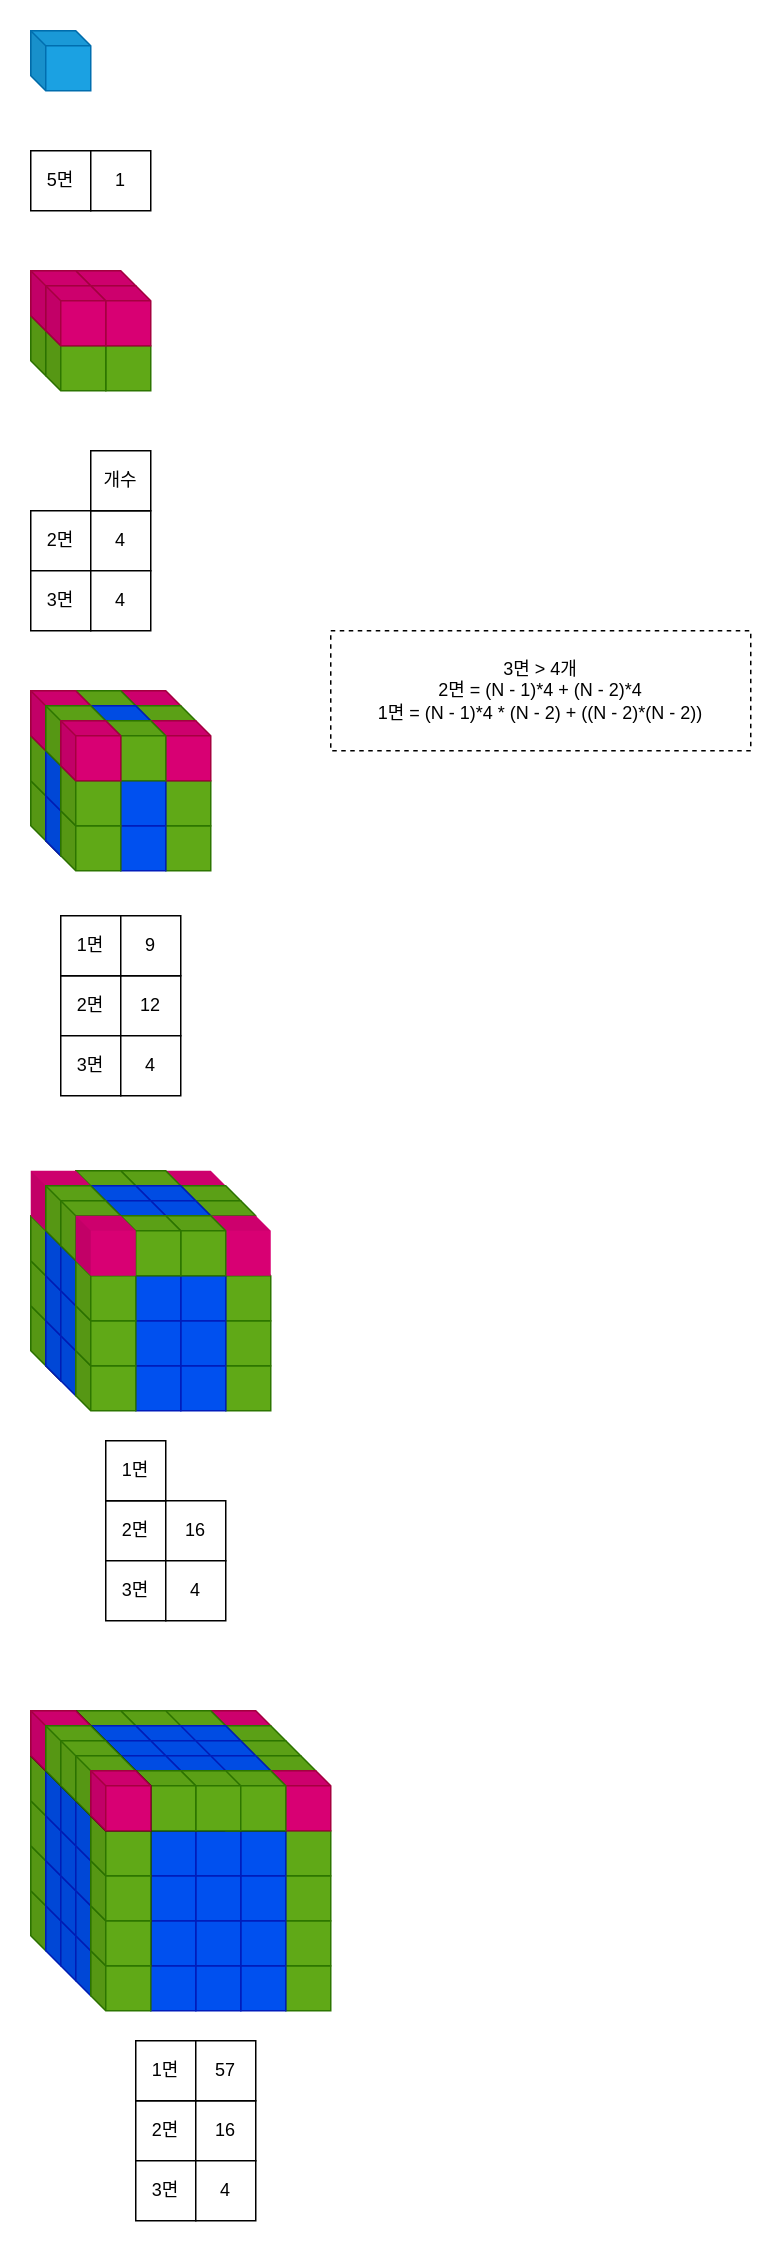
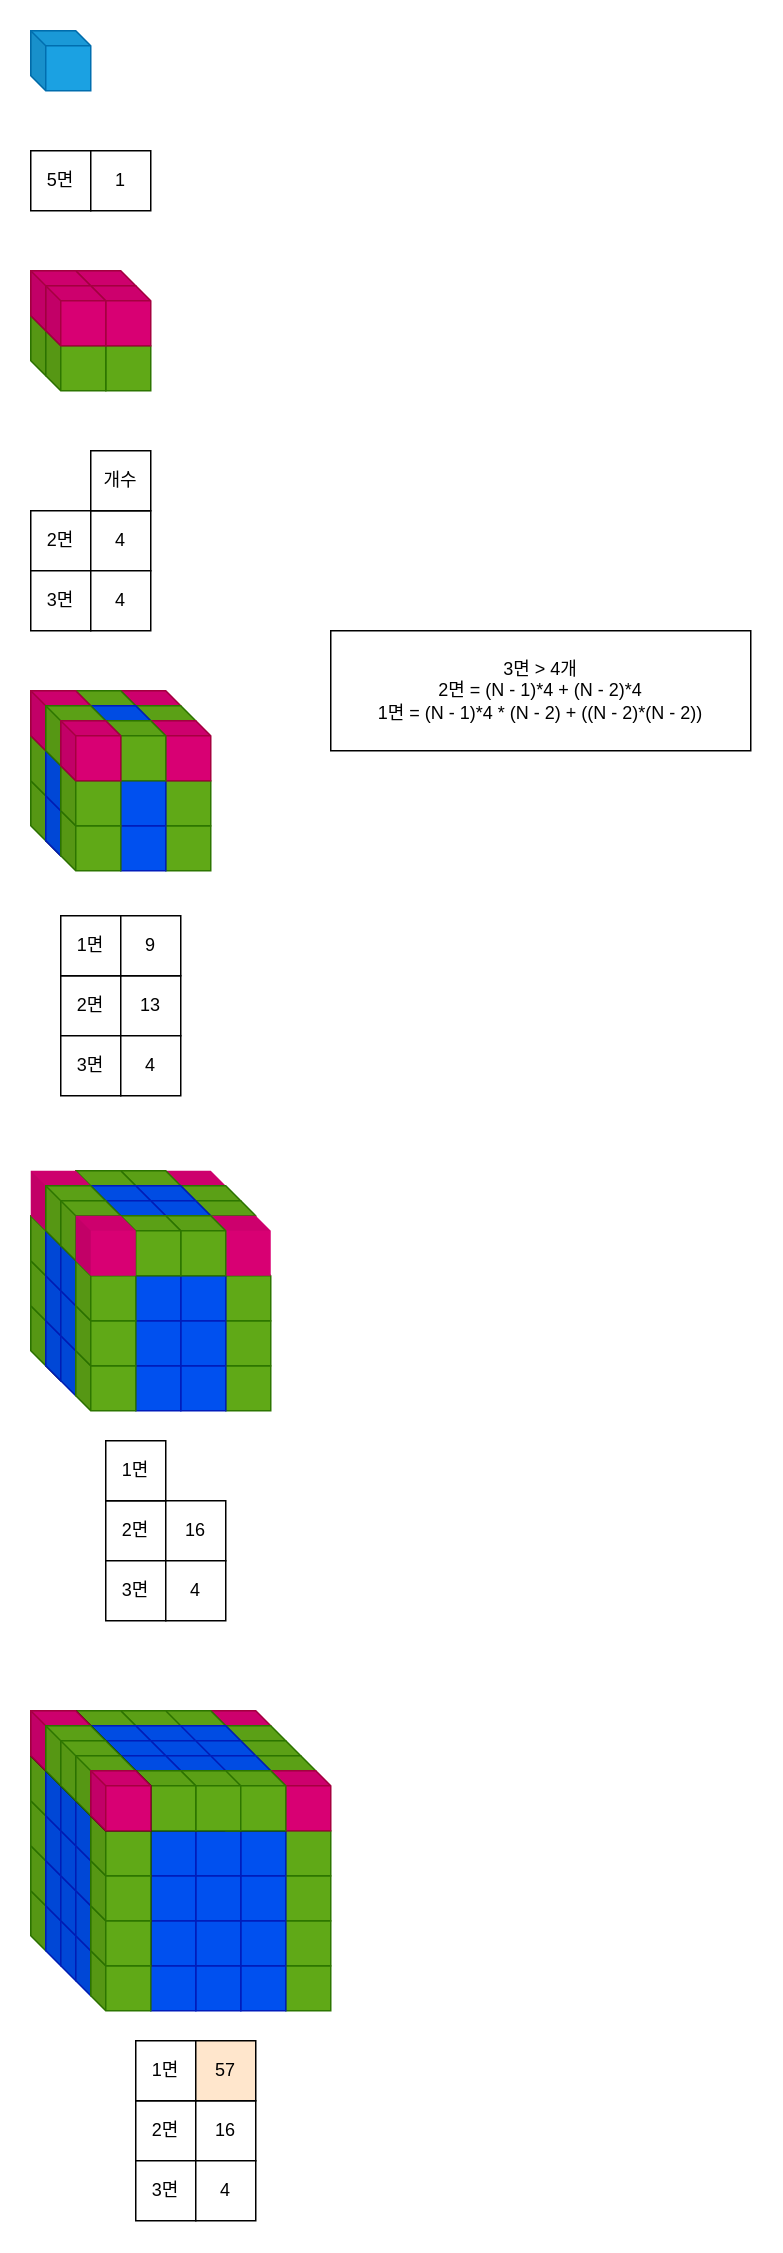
node "3면 > 4개 2면 = (N - 1)*4 + (N - 2)*4 1면 = (N - 1)*4 * (N - 2) + ((N - 2)*(N - 2))": style dashed -> solid
node "12": label "12" -> "13"
node "57": fillcolor #ffffff -> #ffe6cc
